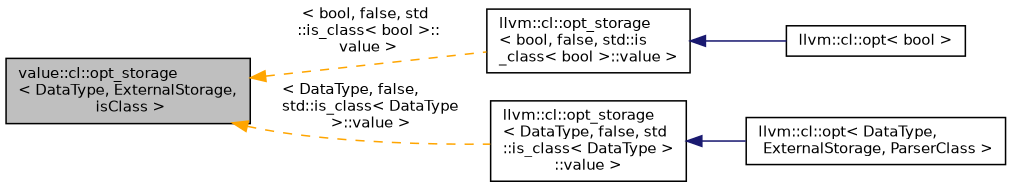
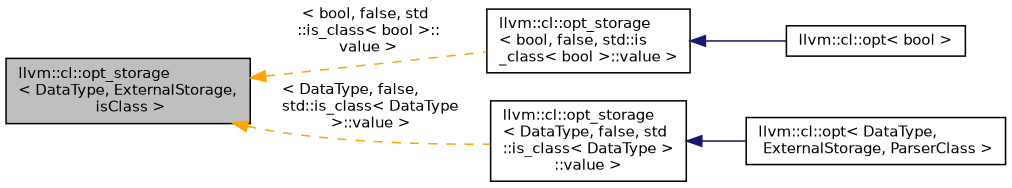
node "value::cl::opt_storage < DataType, ExternalStorage, isClass >": label "value::cl::opt_storage < DataType, ExternalStorage, isClass >" -> "llvm::cl::opt_storage < DataType, ExternalStorage, isClass >"
